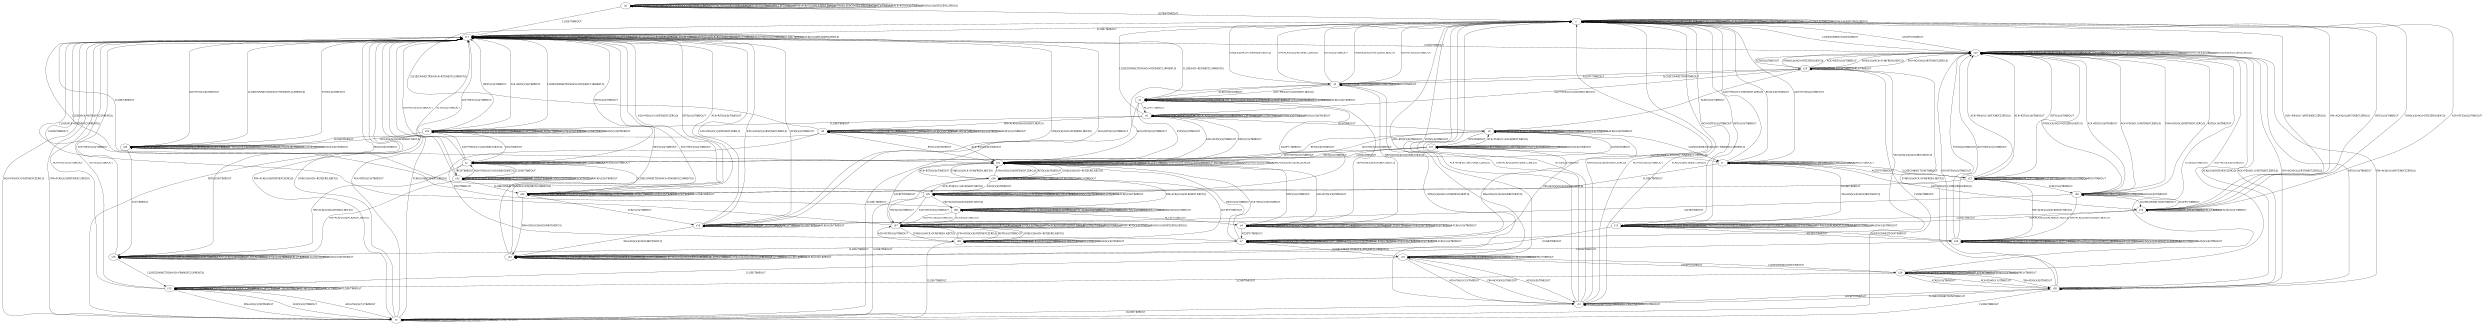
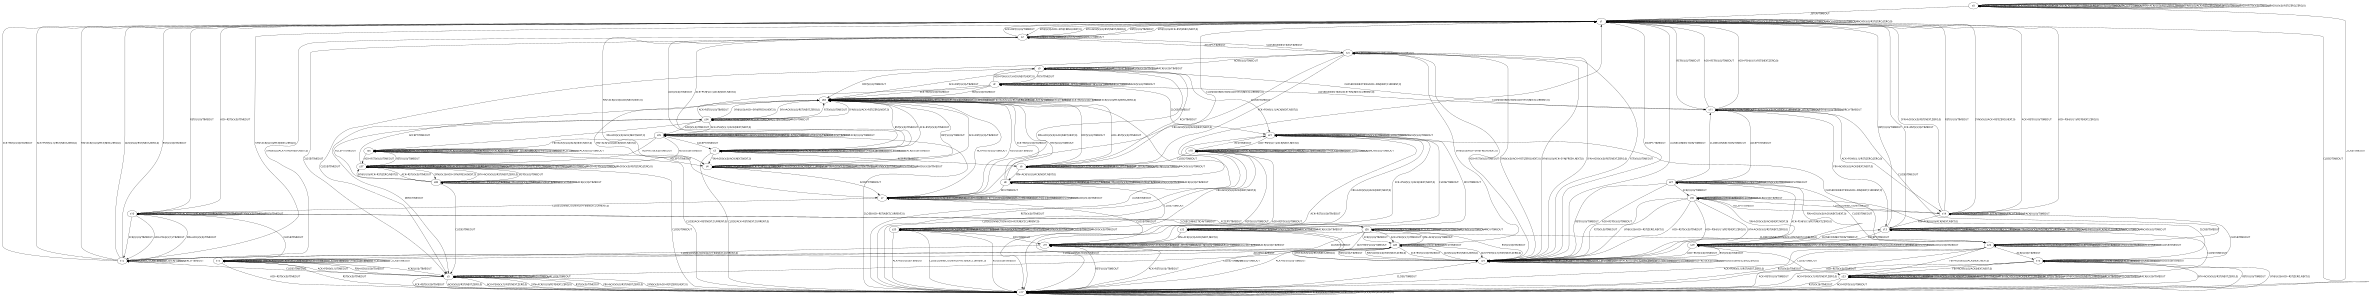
edge "s17" -> "s24": reversed
edge "s6" -> "s18": reversed
edge "s34" -> "s5": label "CLOSE/TIMEOUT" -> "ZERO/TIMEOUT"
